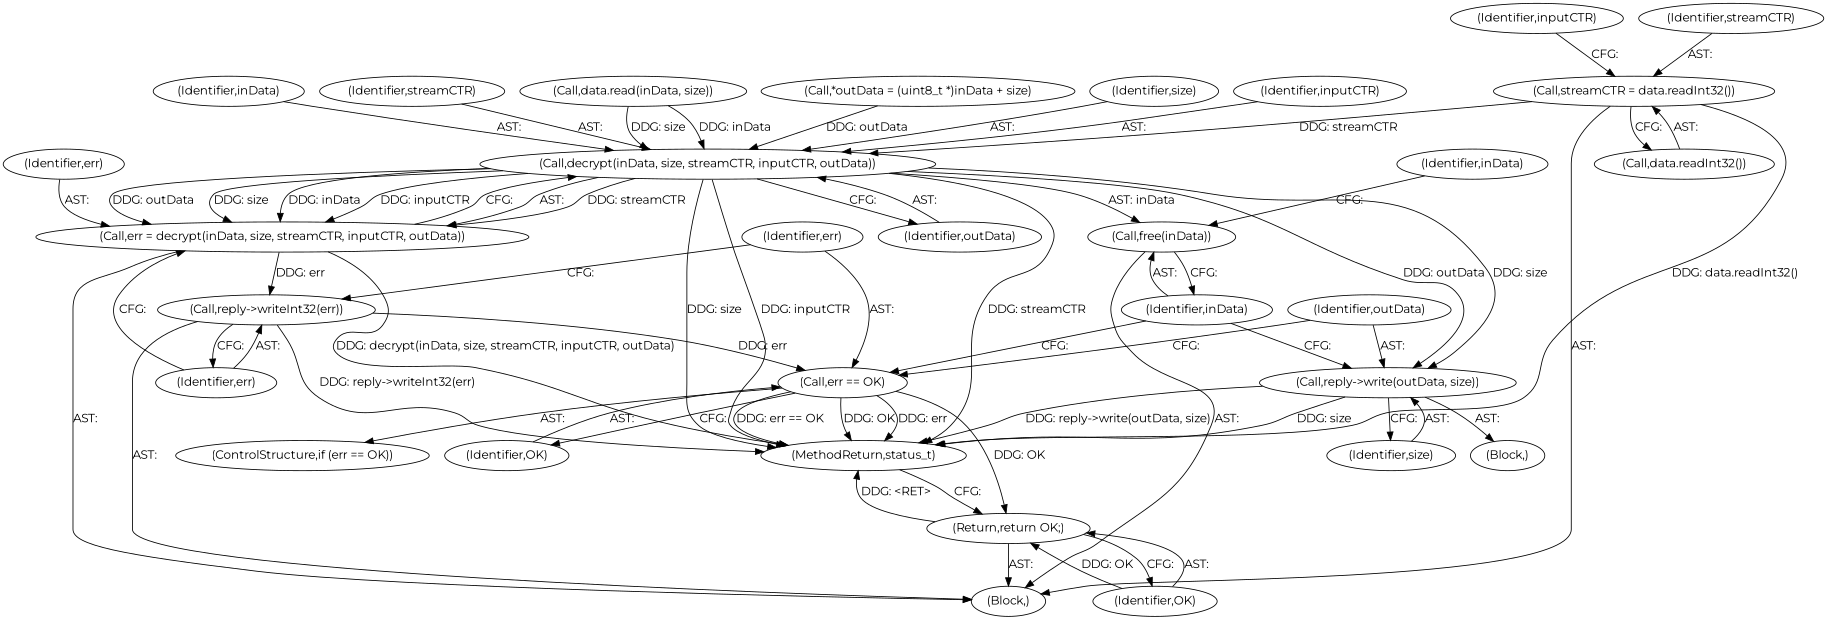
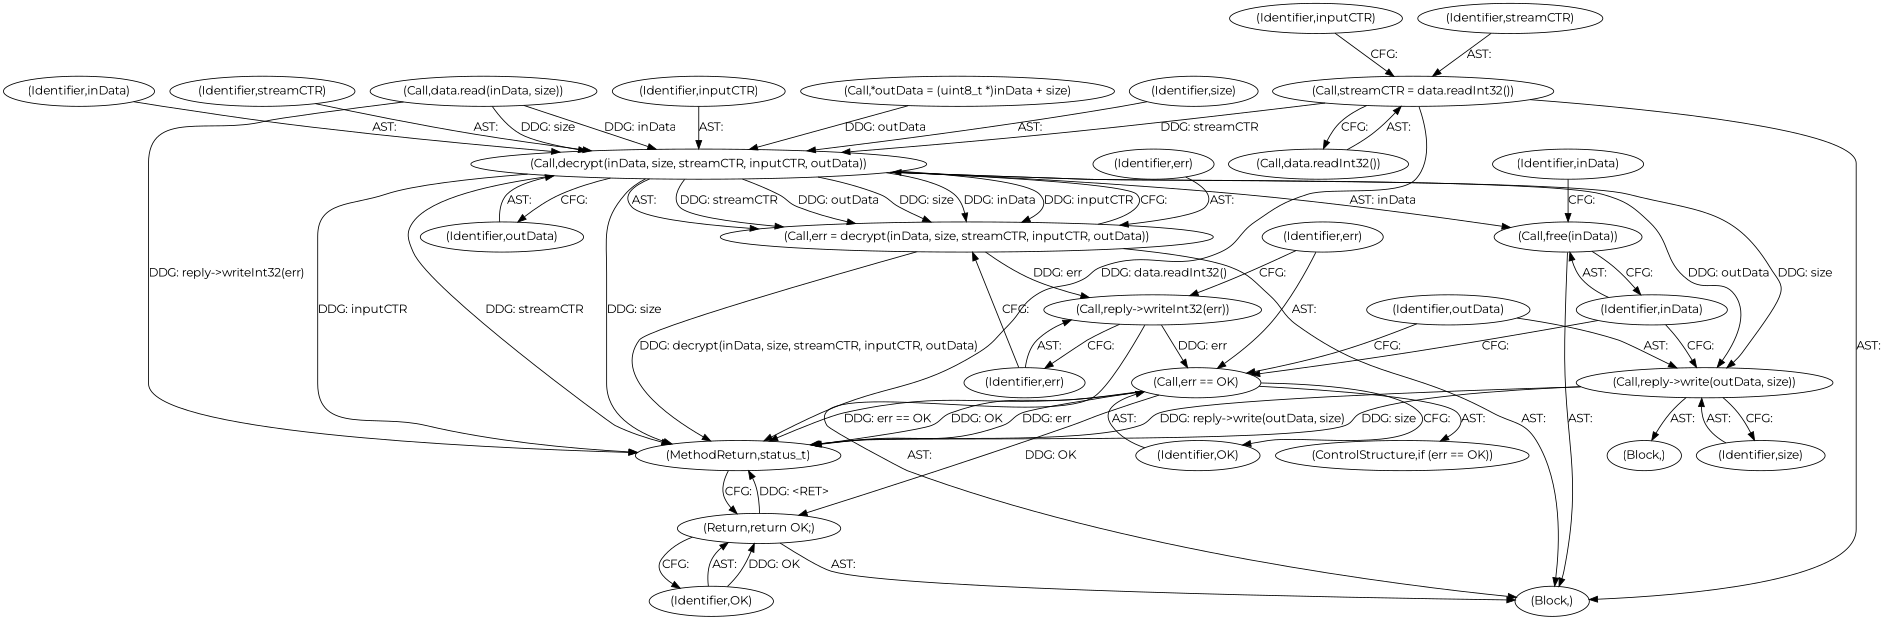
edge "(Call,reply->writeInt32(err))" -> "(MethodReturn,status_t)": now "(Call,data.read(inData, size))" -> "(MethodReturn,status_t)"
